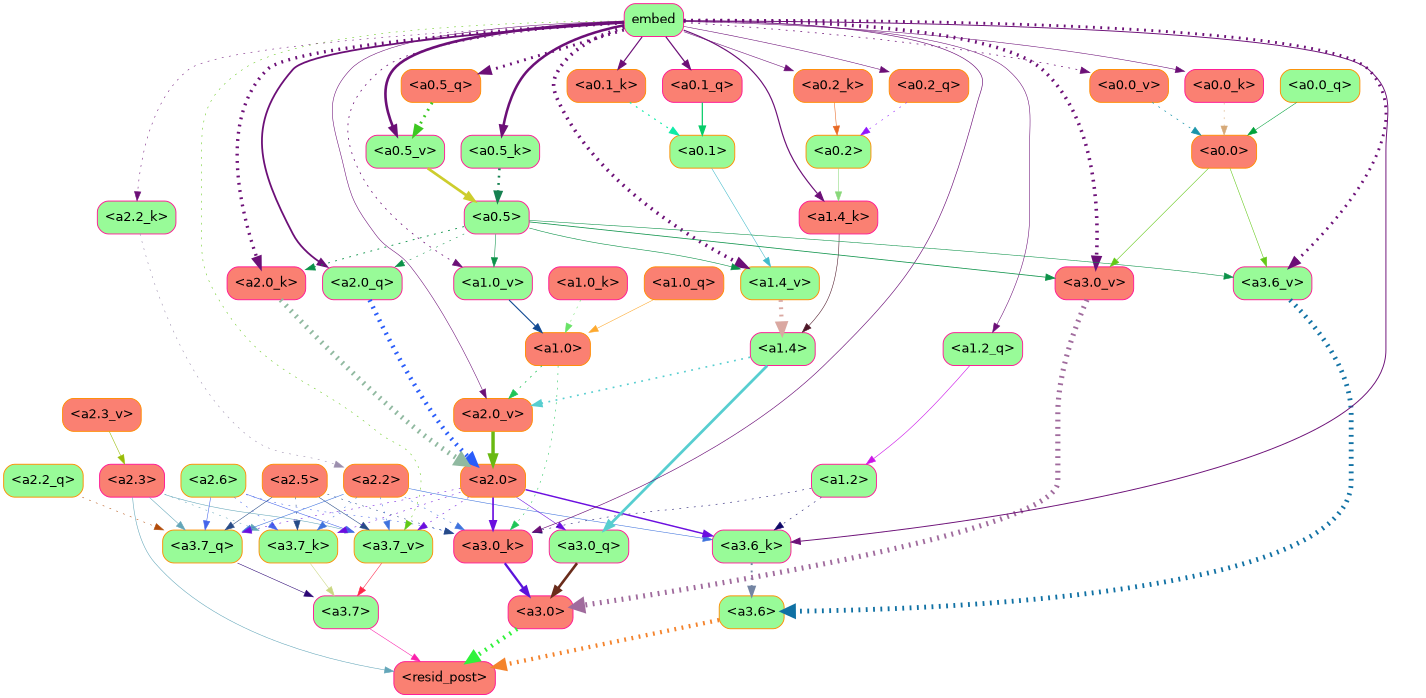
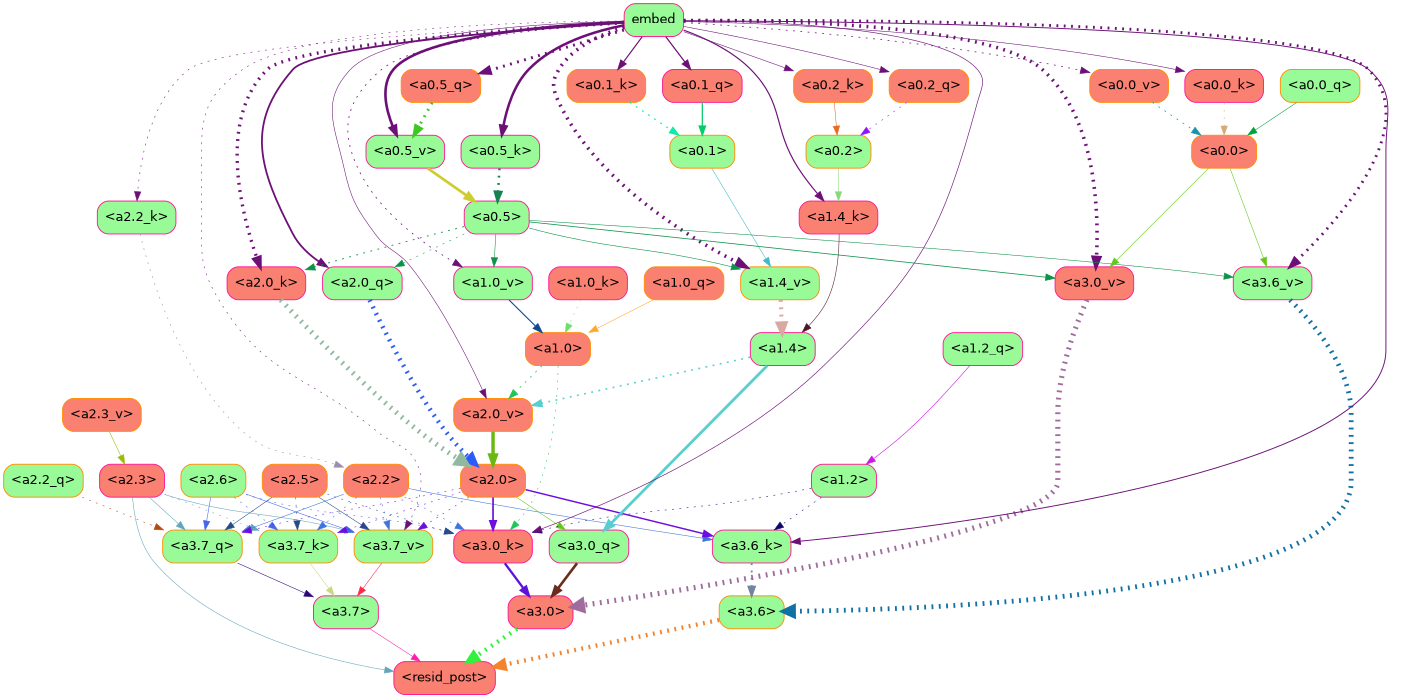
edge "embed" -> "<a1.2_q>": removed
edge "embed" -> "<a3.7_v>": color #62c816 -> #6c0f77
edge "<a2.0>" -> "<a3.0_q>": color #6b0edf -> #62c816
